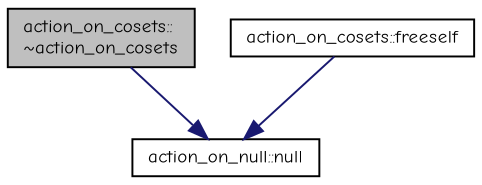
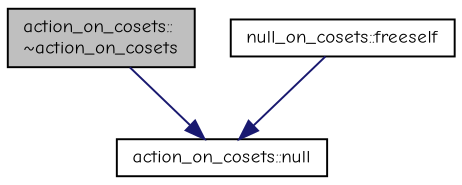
node "action_on_cosets::freeself": label "action_on_cosets::freeself" -> "null_on_cosets::freeself"
node "action_on_null::null": label "action_on_null::null" -> "action_on_cosets::null"
